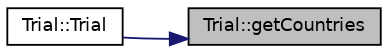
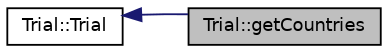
edge "Trial::Trial" -> "Trial::getCountries": reversed
